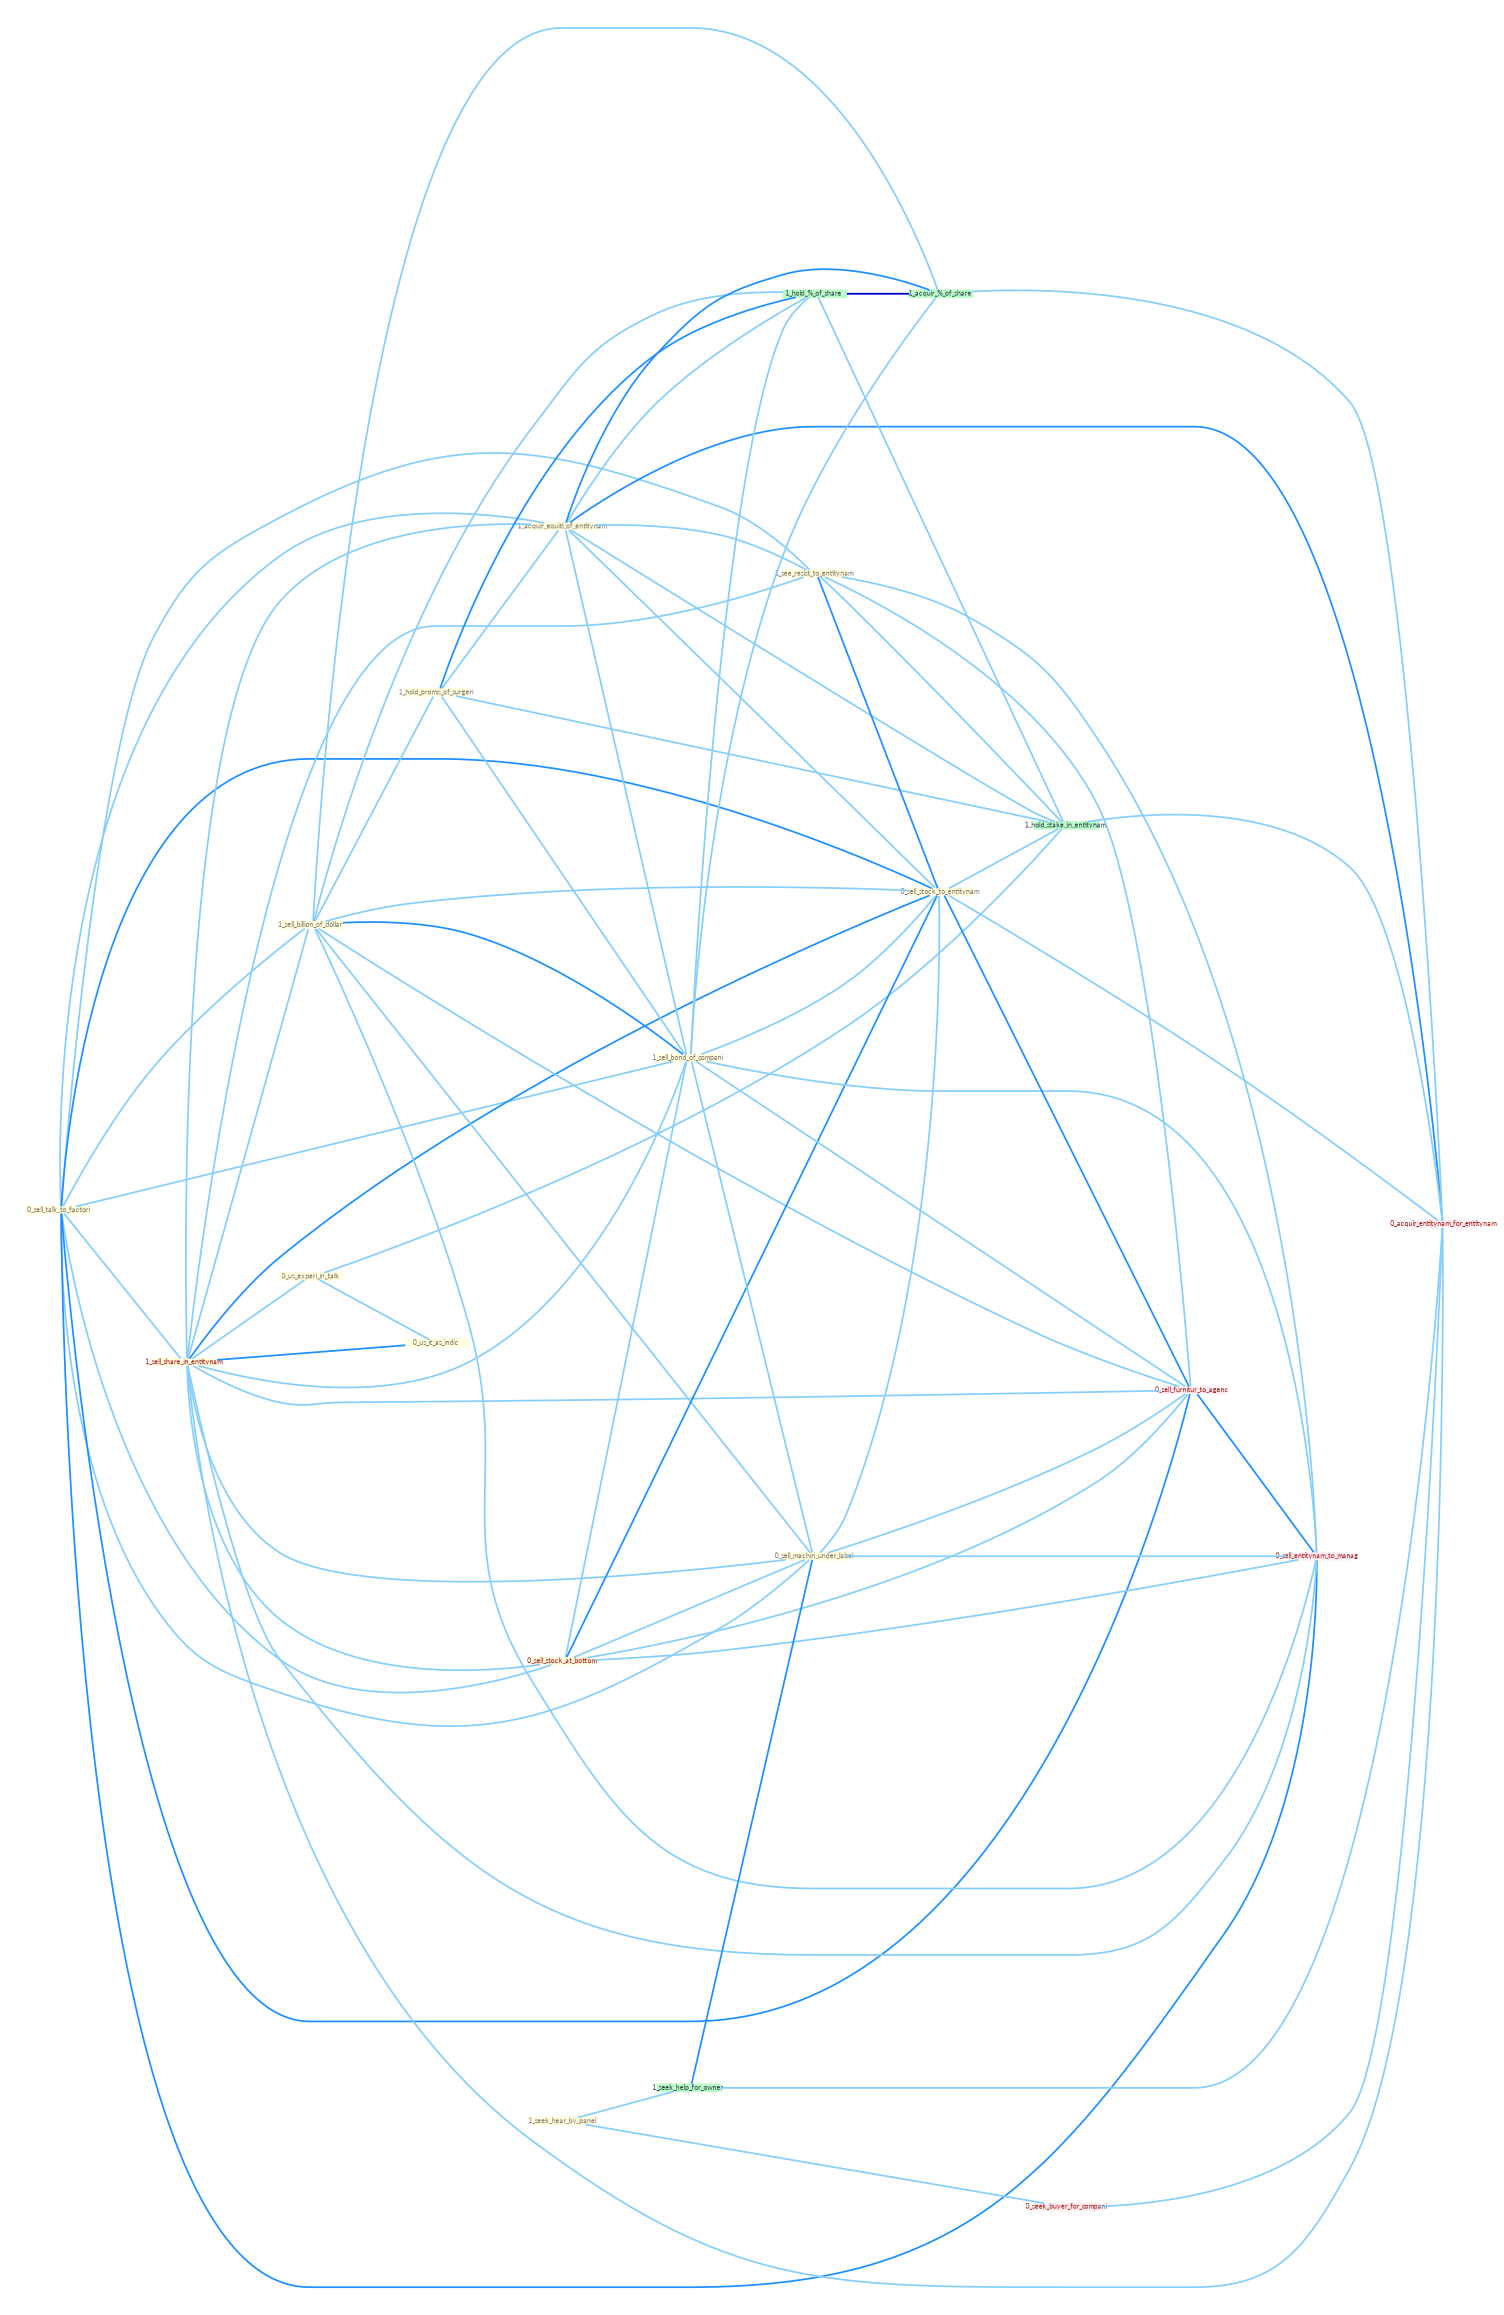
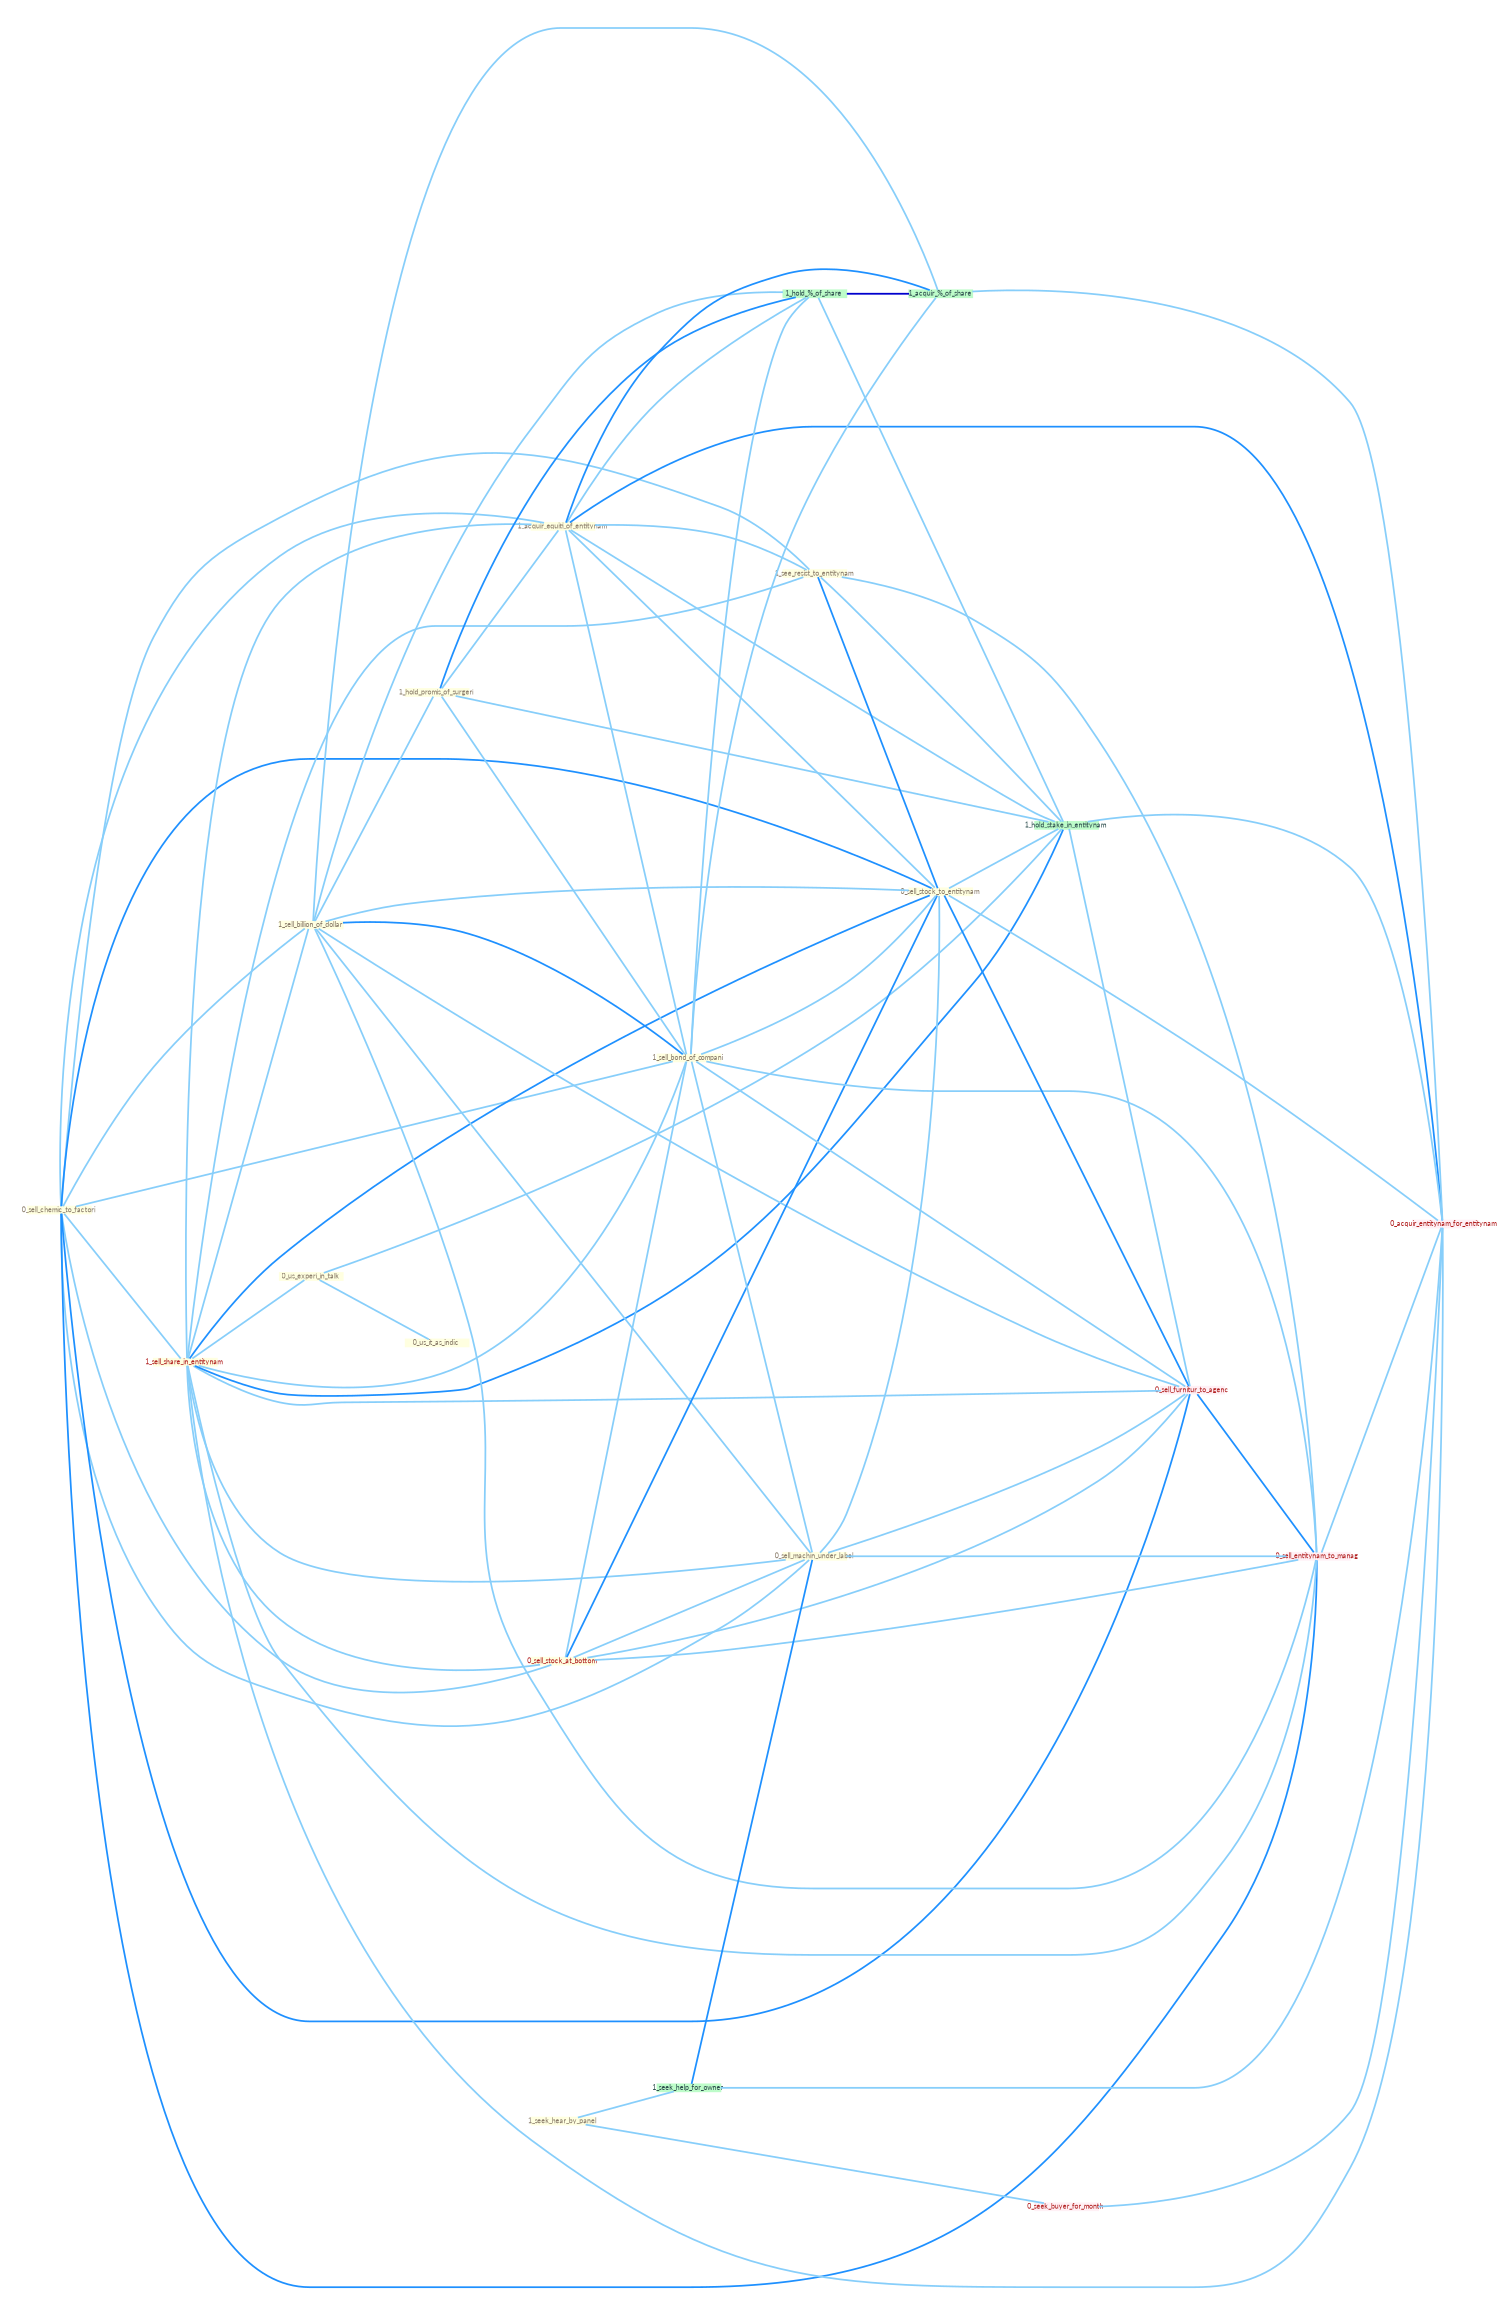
edge "1_see_resist_to_entitynam" -- "0_sell_furnitur_to_agenc": now "1_hold_stake_in_entitynam" -- "0_sell_furnitur_to_agenc"
node "0_sell_talk_to_factori": label "0_sell_talk_to_factori" -> "0_sell_chemic_to_factori"
edge "0_us_it_as_indic" -- "1_sell_share_in_entitynam": now "1_hold_stake_in_entitynam" -- "1_sell_share_in_entitynam"
edge "0_acquir_entitynam_for_entitynam" -- "0_sell_entitynam_to_manag": added
node "0_seek_buyer_for_compani": label "0_seek_buyer_for_compani" -> "0_seek_buyer_for_month"
